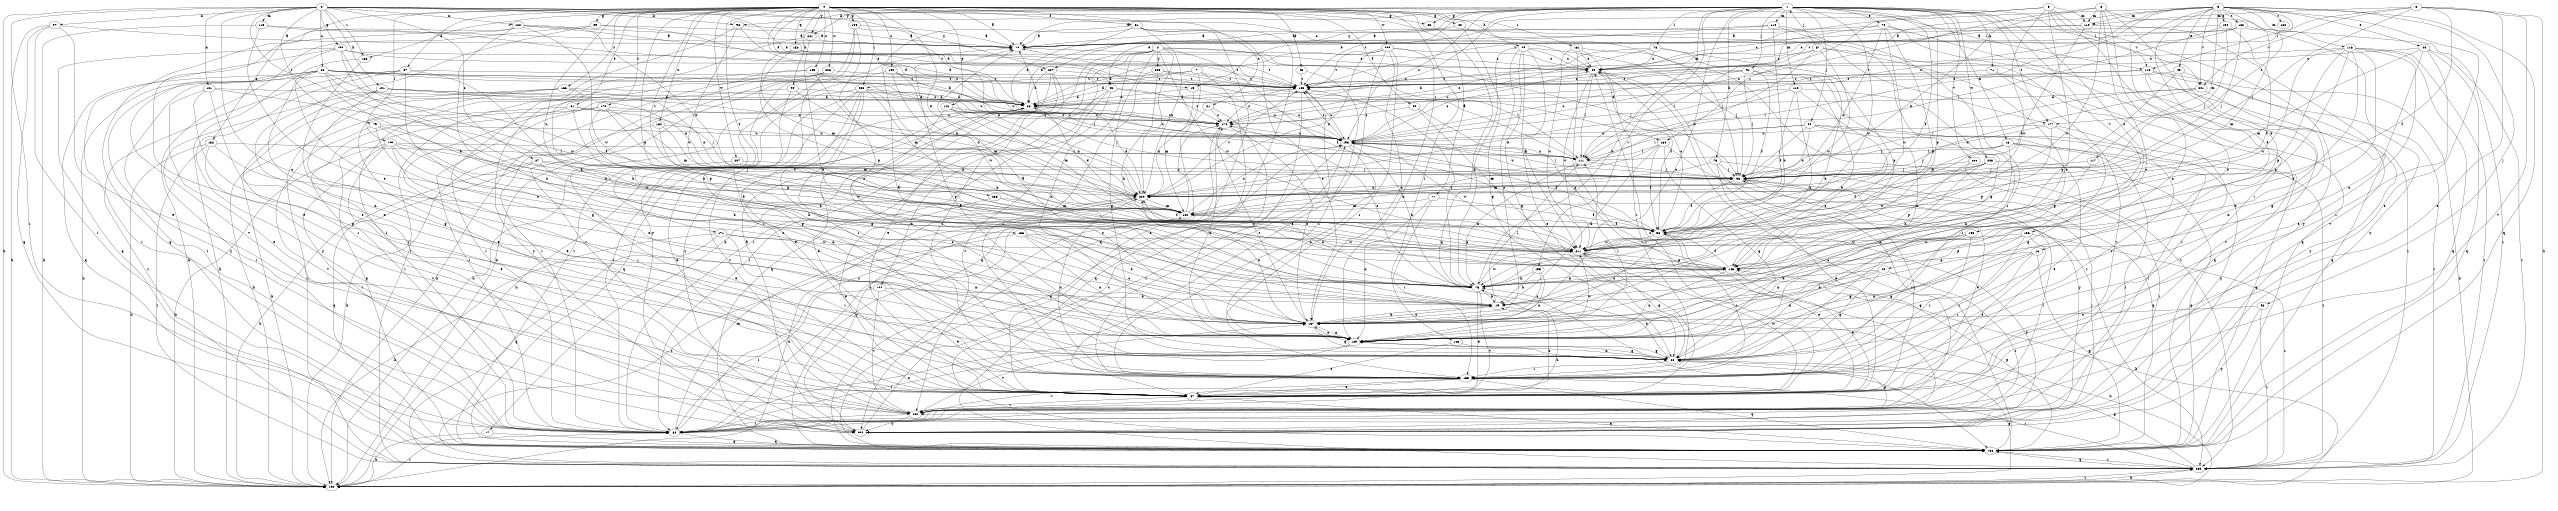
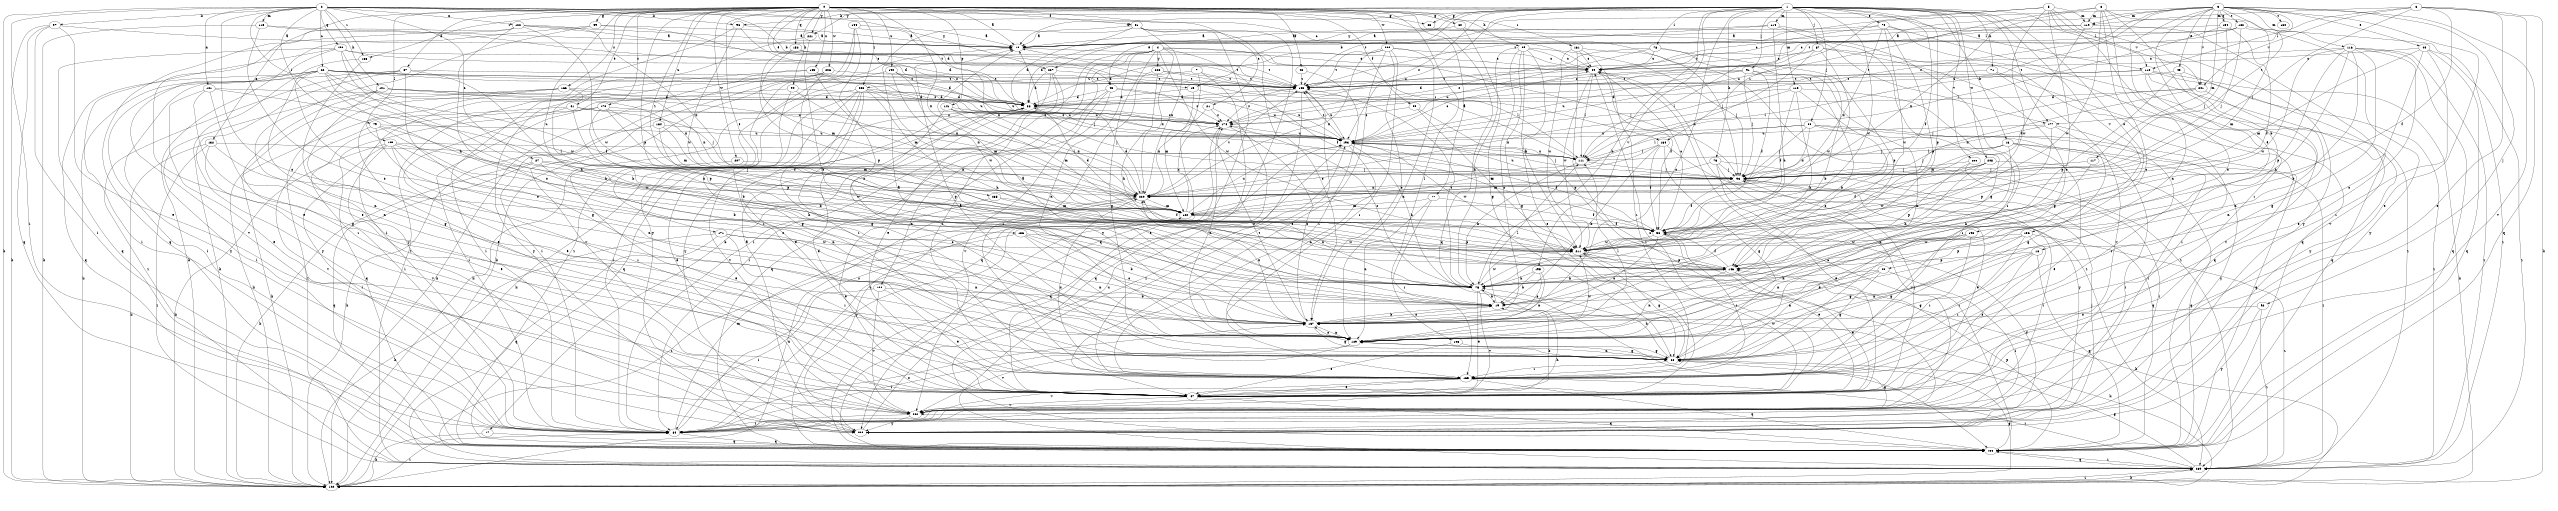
edge "0" -> "144": removed, label "p"
edge "87" -> "1": reversed
edge "182" -> "183": label "m" -> "t"
edge "7" -> "38": removed, label "d"
